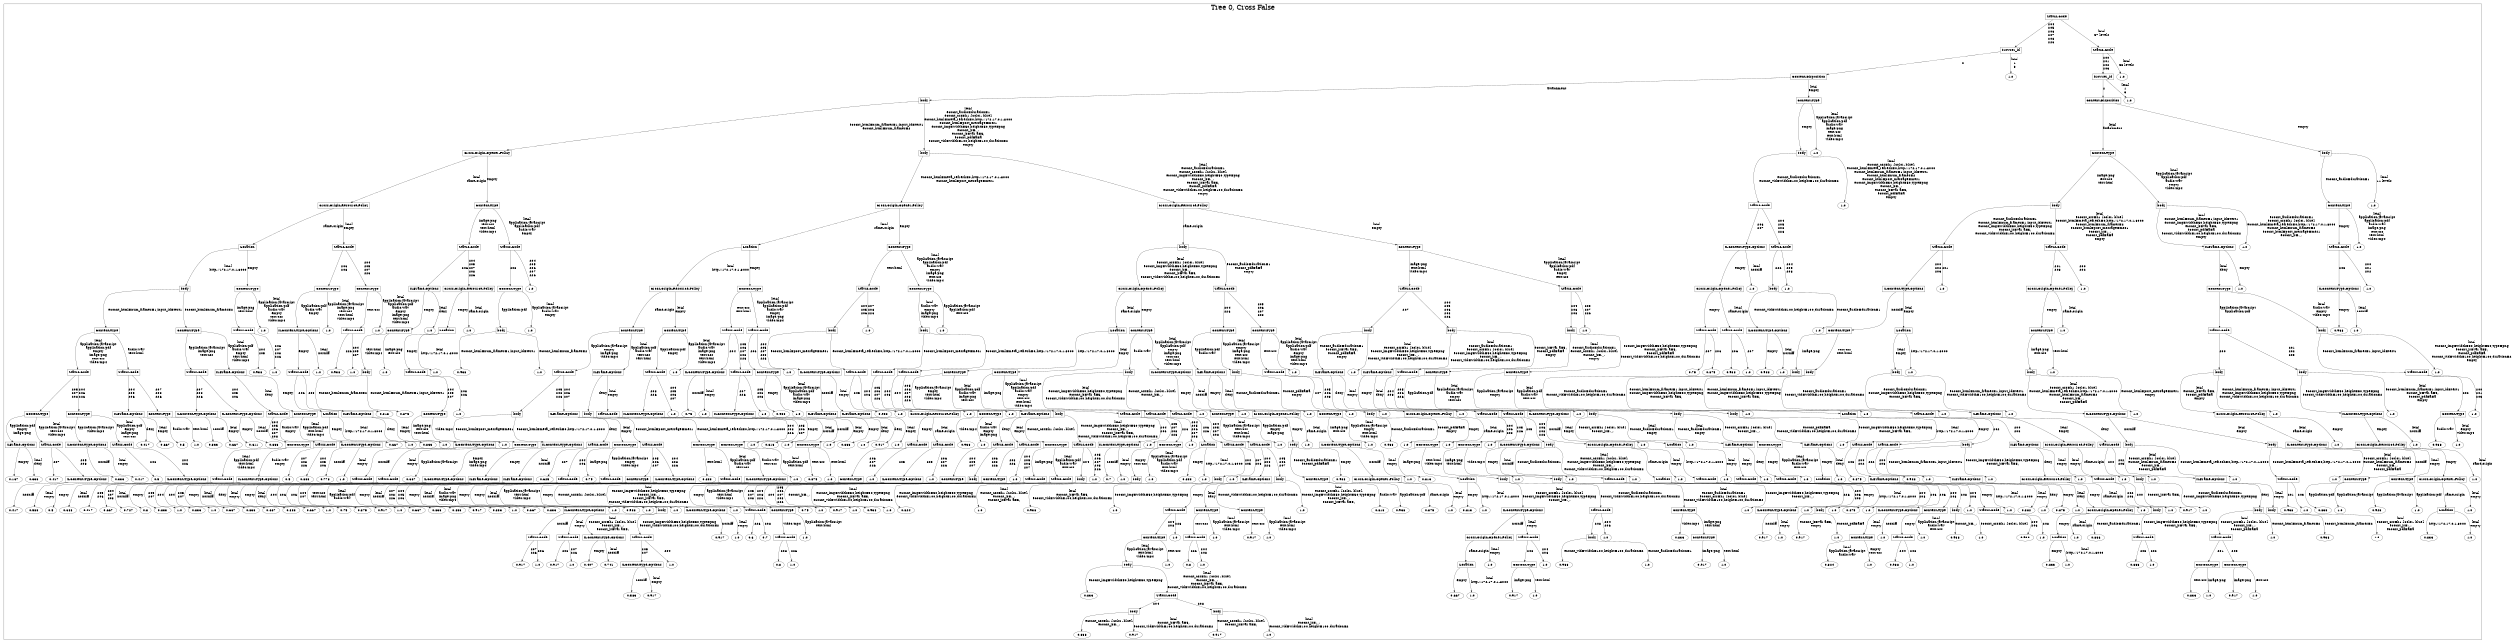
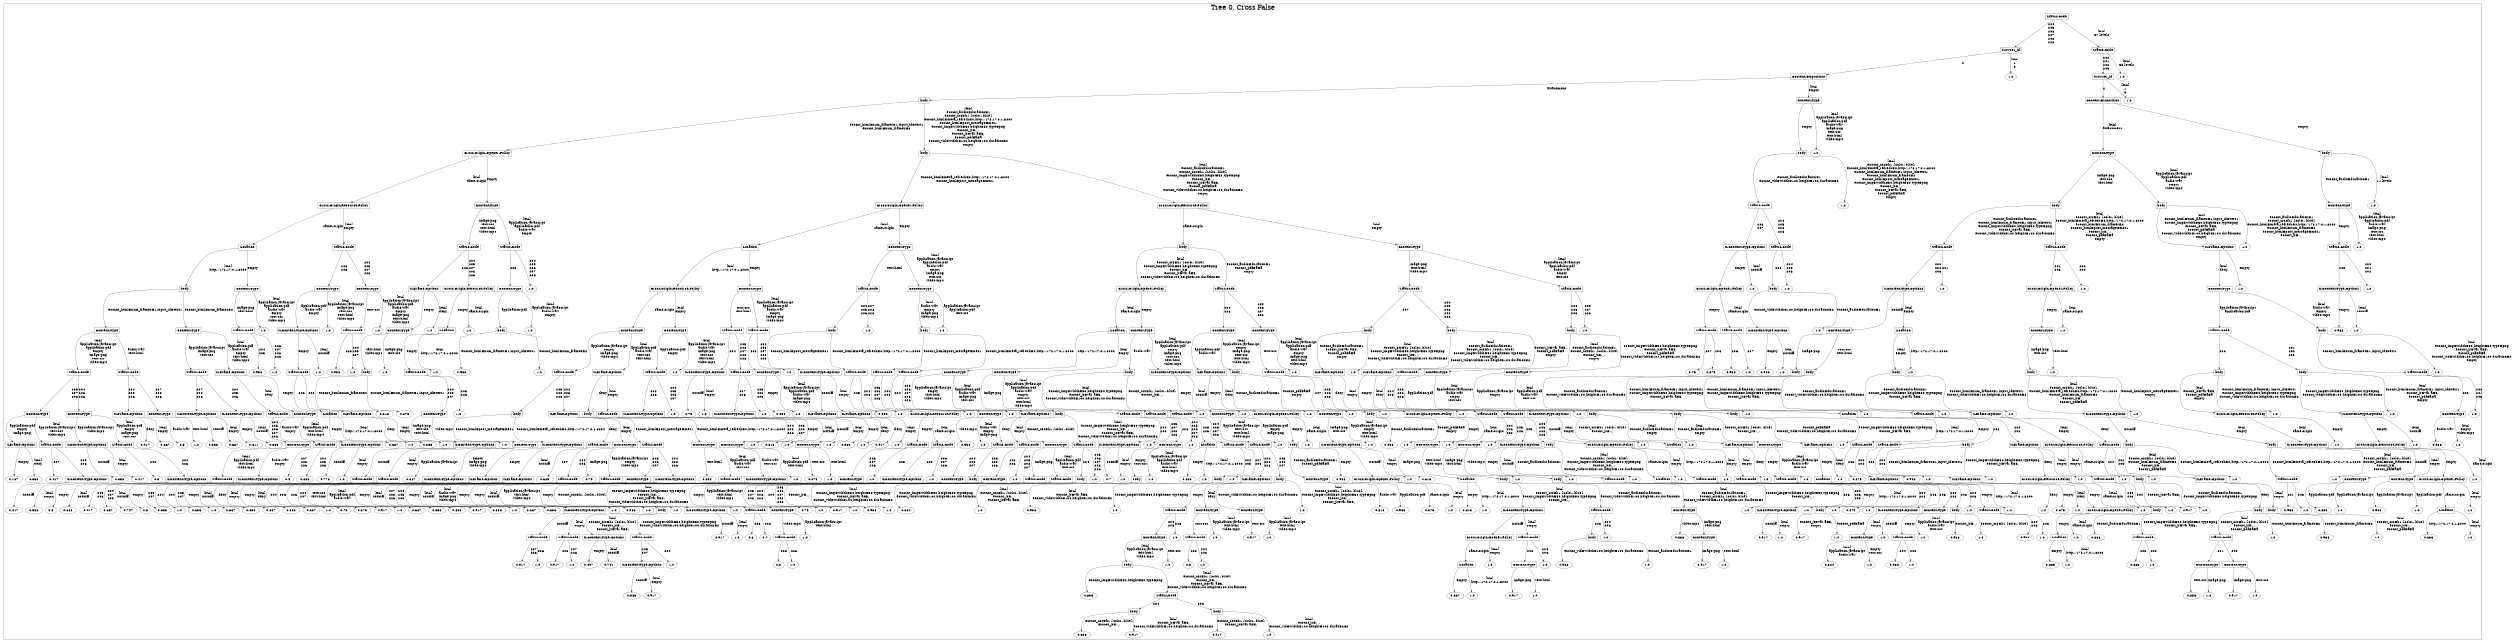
node "0.882": removed
